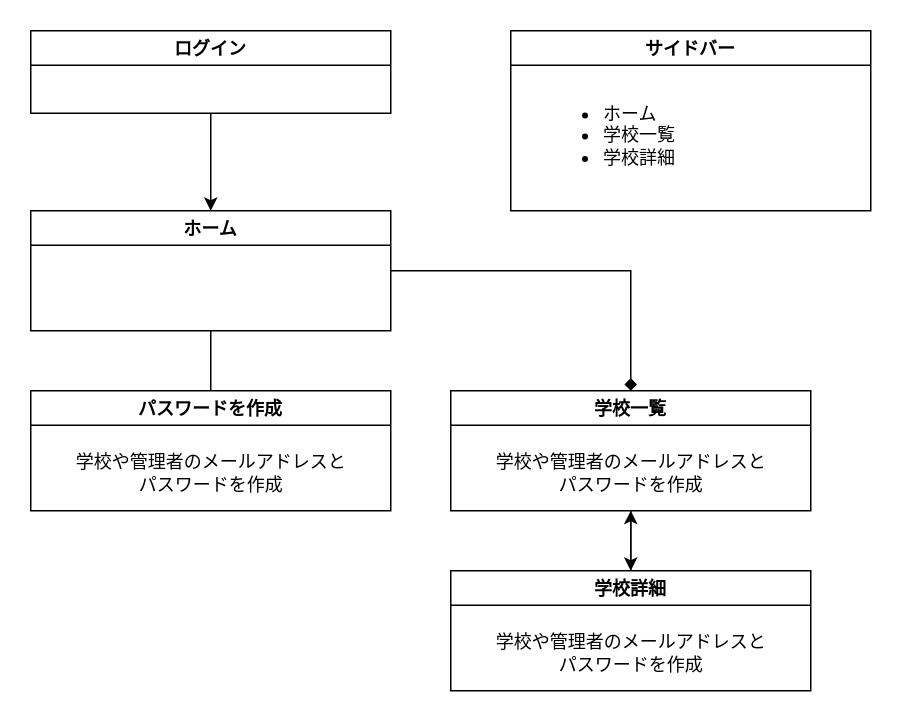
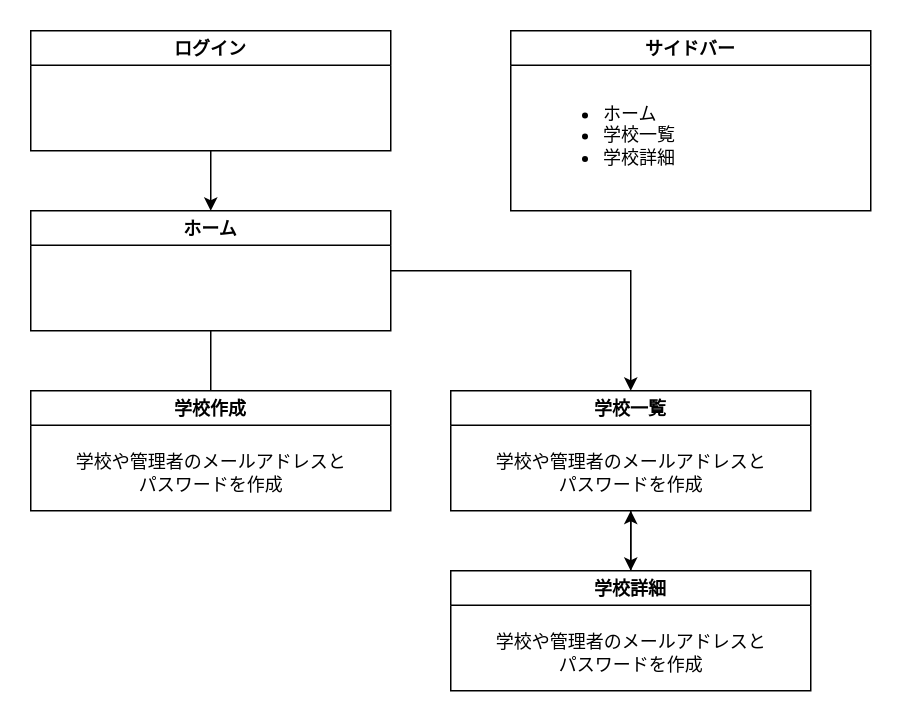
node "ログイン": size 360x83 -> 360x120
edge "ホーム" -> "学校一覧": arrowhead diamond -> classic
node "パスワードを作成": label "パスワードを作成" -> "学校作成"
